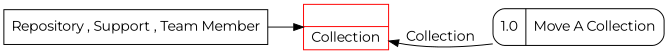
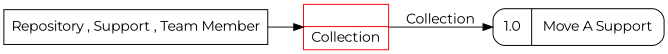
node "1.0": text "Move A Collection" -> "Move A Support"
edge "1.0" -> "Collection": reversed
